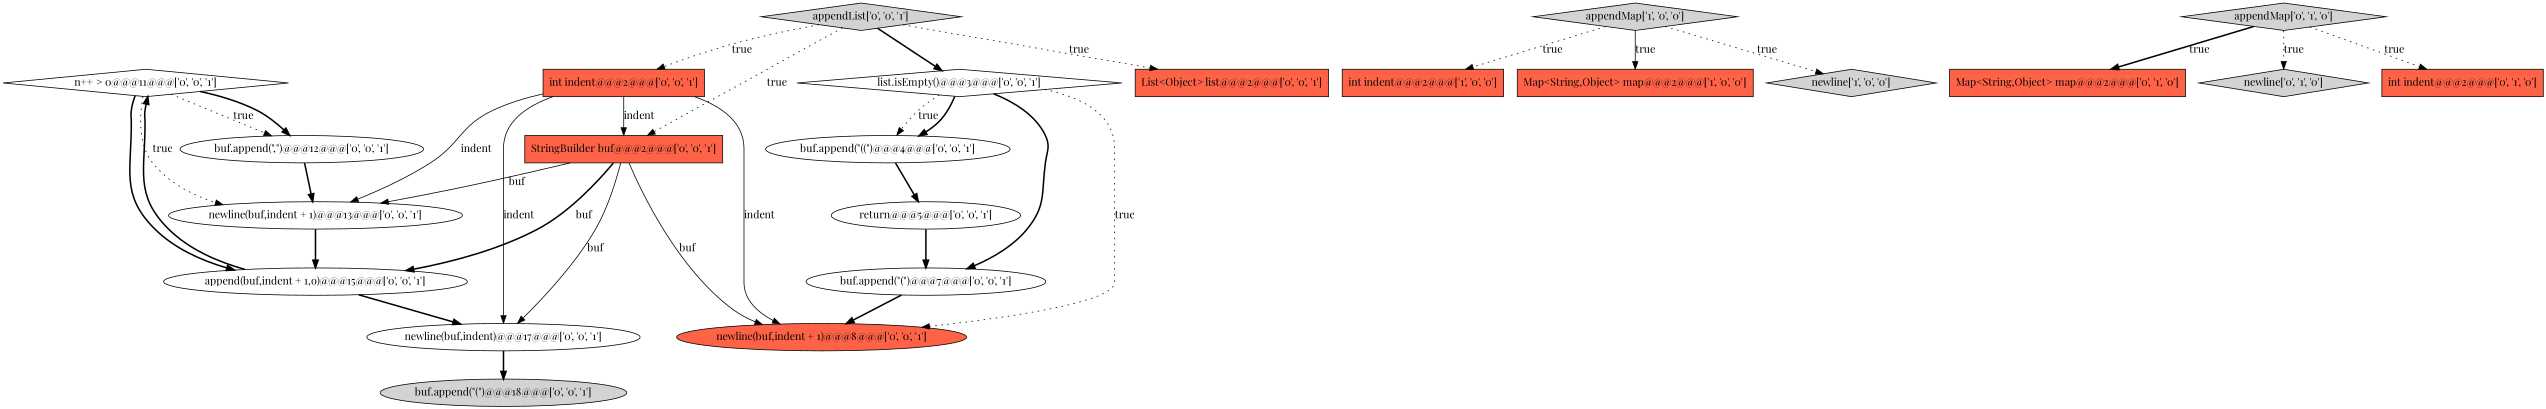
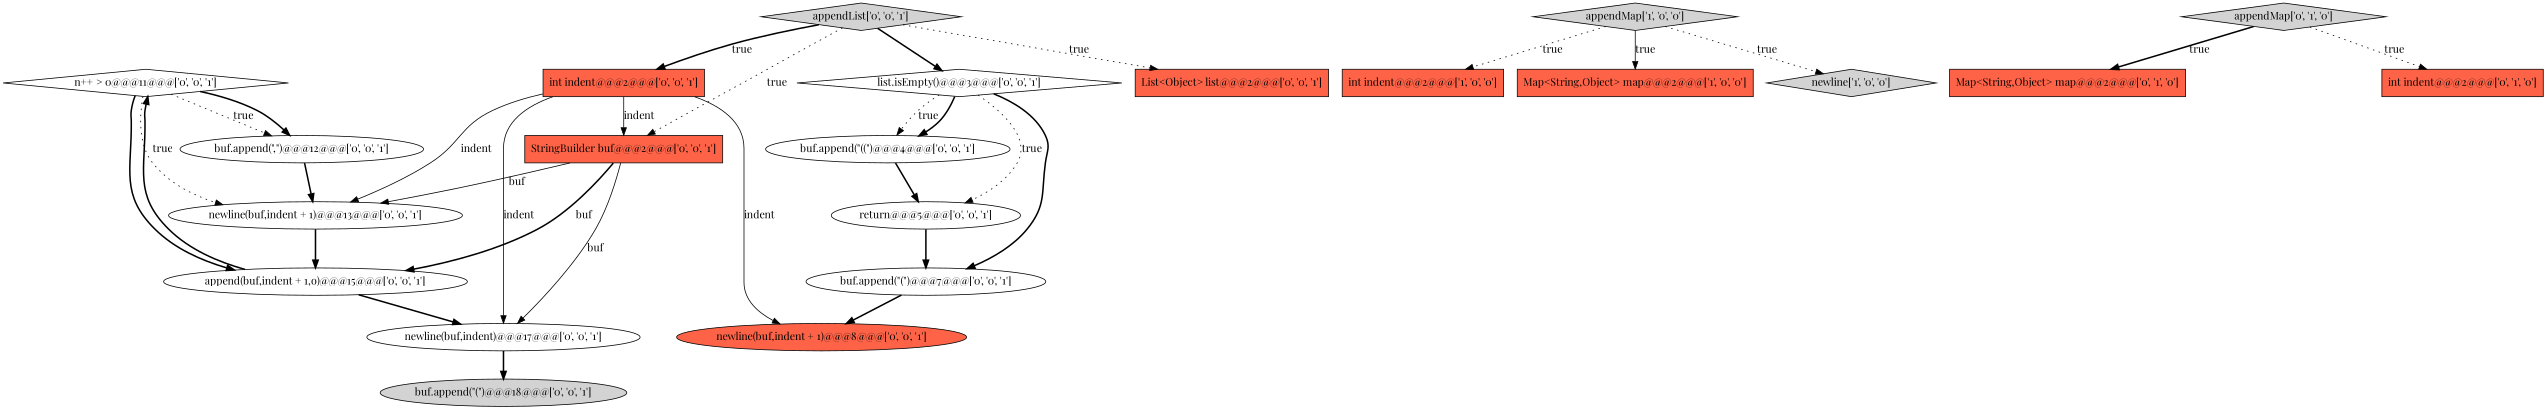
edge "appendList['0', '0', '1']" -> "int indent@@@2@@@['0', '0', '1']": style dotted -> bold
node "newline['0', '1', '0']": removed
edge "StringBuilder buf@@@2@@@['0', '0', '1']" -> "newline(buf,indent + 1)@@@8@@@['0', '0', '1']": removed, label "buf"
edge "list.isEmpty()@@@3@@@['0', '0', '1']" -> "newline(buf,indent + 1)@@@8@@@['0', '0', '1']": now "list.isEmpty()@@@3@@@['0', '0', '1']" -> "return@@@5@@@['0', '0', '1']"
